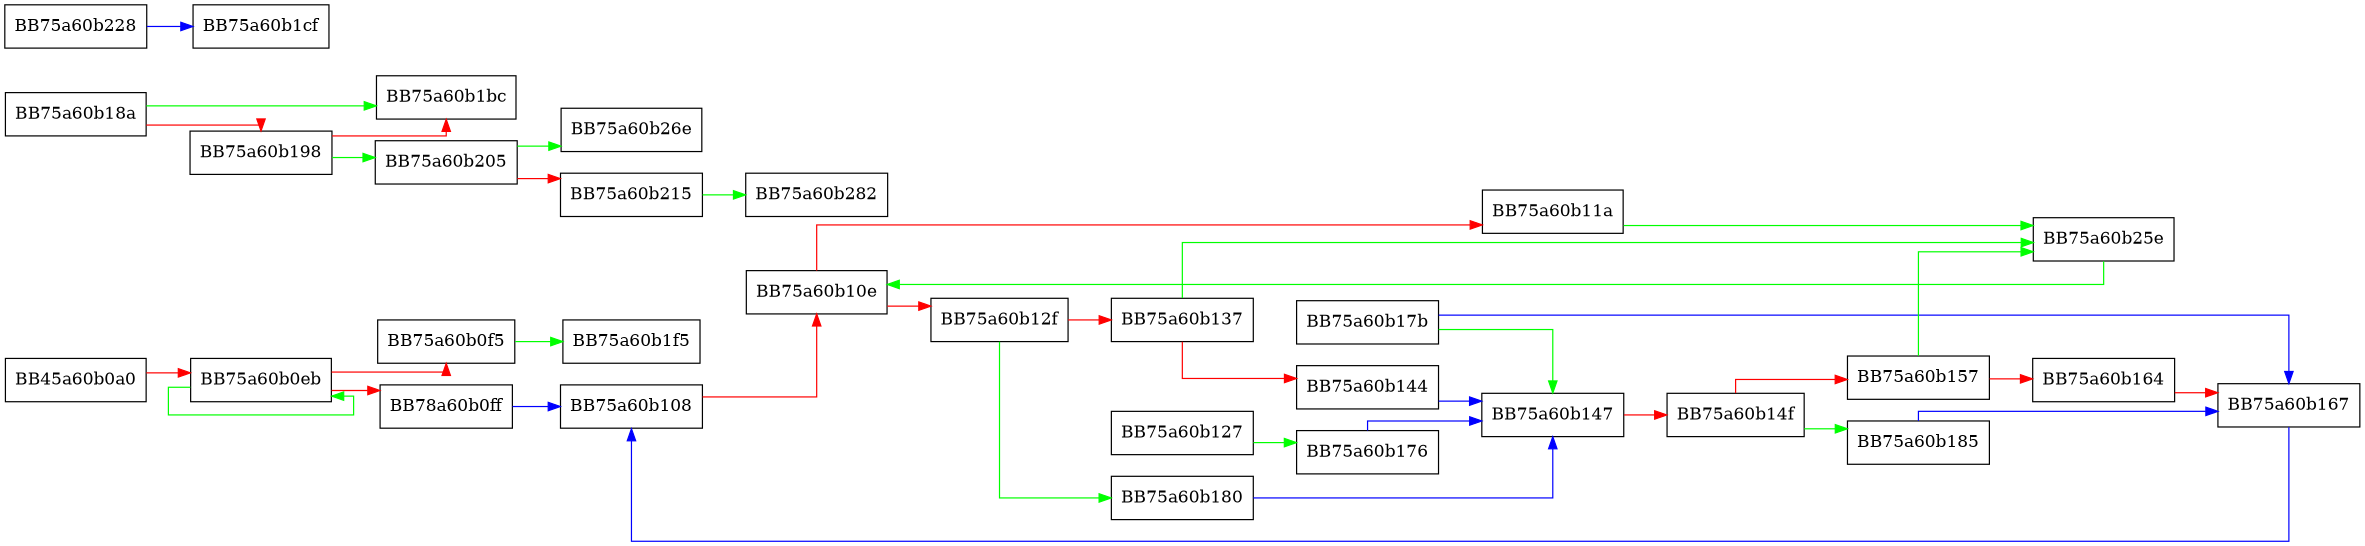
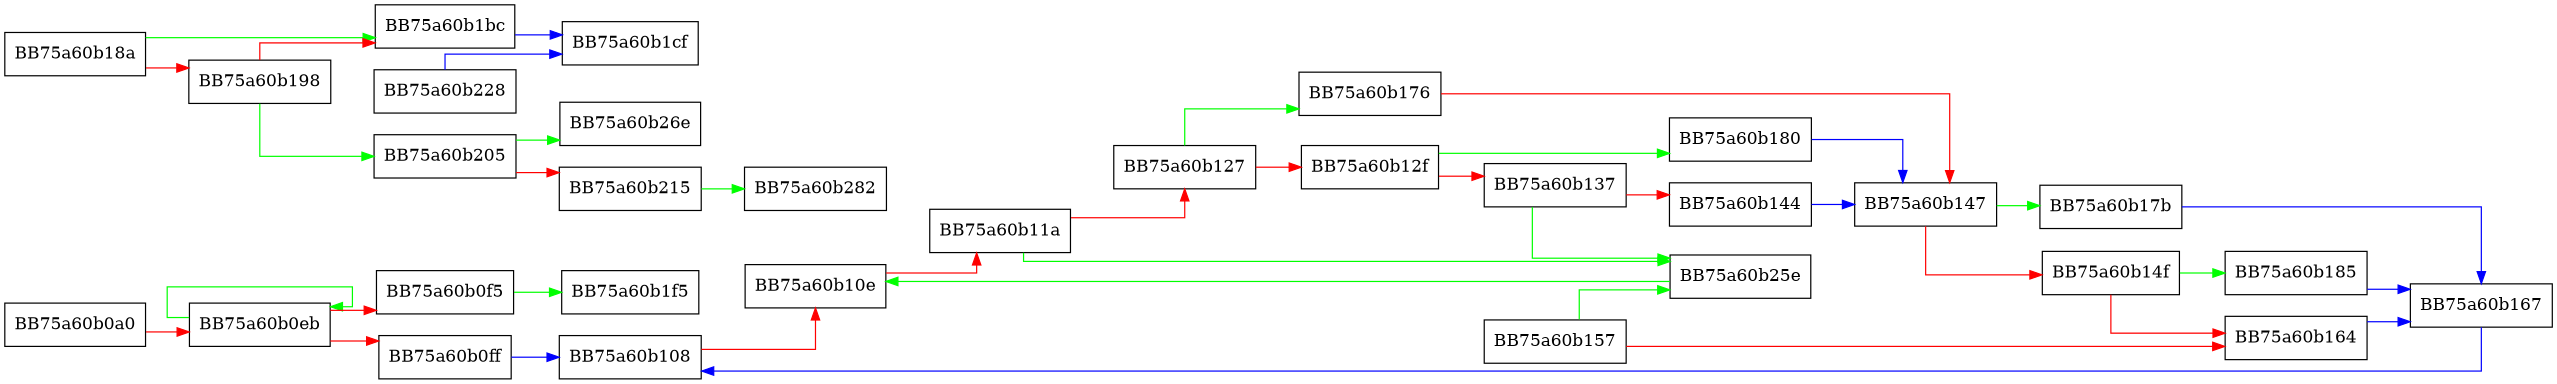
edge "BB75a60b1bc" -> "BB75a60b1cf": added
edge "BB75a60b11a" -> "BB75a60b127": added
edge "BB75a60b10e" -> "BB75a60b12f": now "BB75a60b127" -> "BB75a60b12f"
edge "BB75a60b17b" -> "BB75a60b147": reversed
edge "BB75a60b14f" -> "BB75a60b157": now "BB75a60b14f" -> "BB75a60b164"
node "BB45a60b0a0": label "BB45a60b0a0" -> "BB75a60b0a0"
edge "BB75a60b164" -> "BB75a60b167": color red -> blue
node "BB78a60b0ff": label "BB78a60b0ff" -> "BB75a60b0ff"
edge "BB75a60b176" -> "BB75a60b147": color blue -> red
